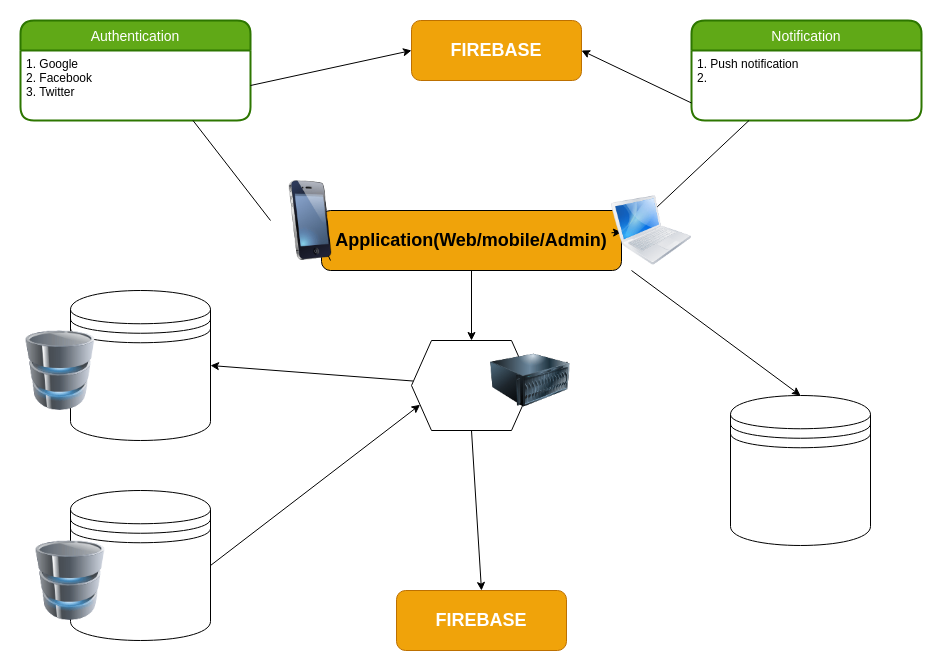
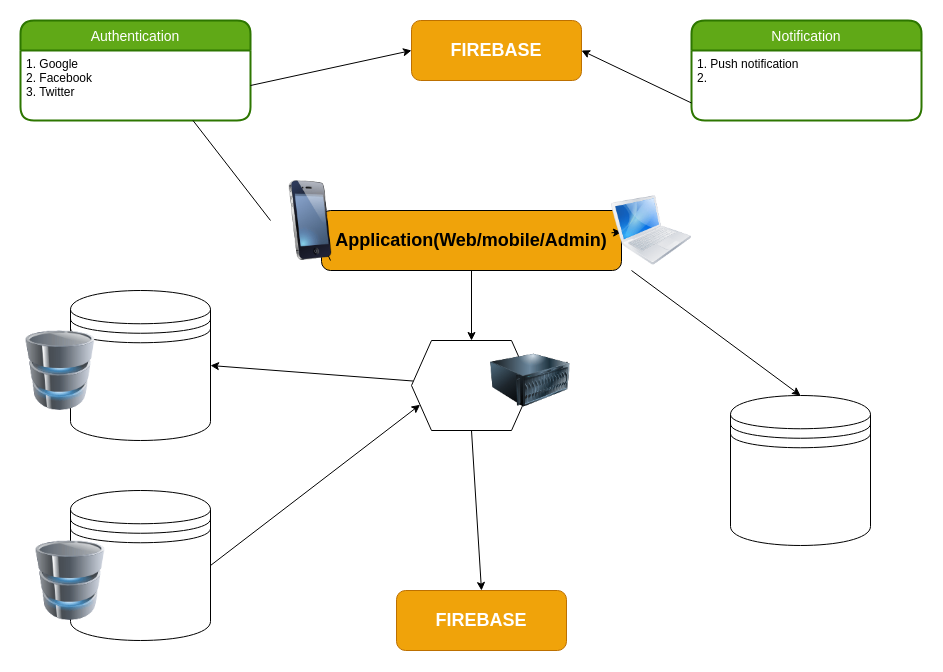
edge "1. Push notification 2." -> "Application(Web/mobile/Admin)": removed
